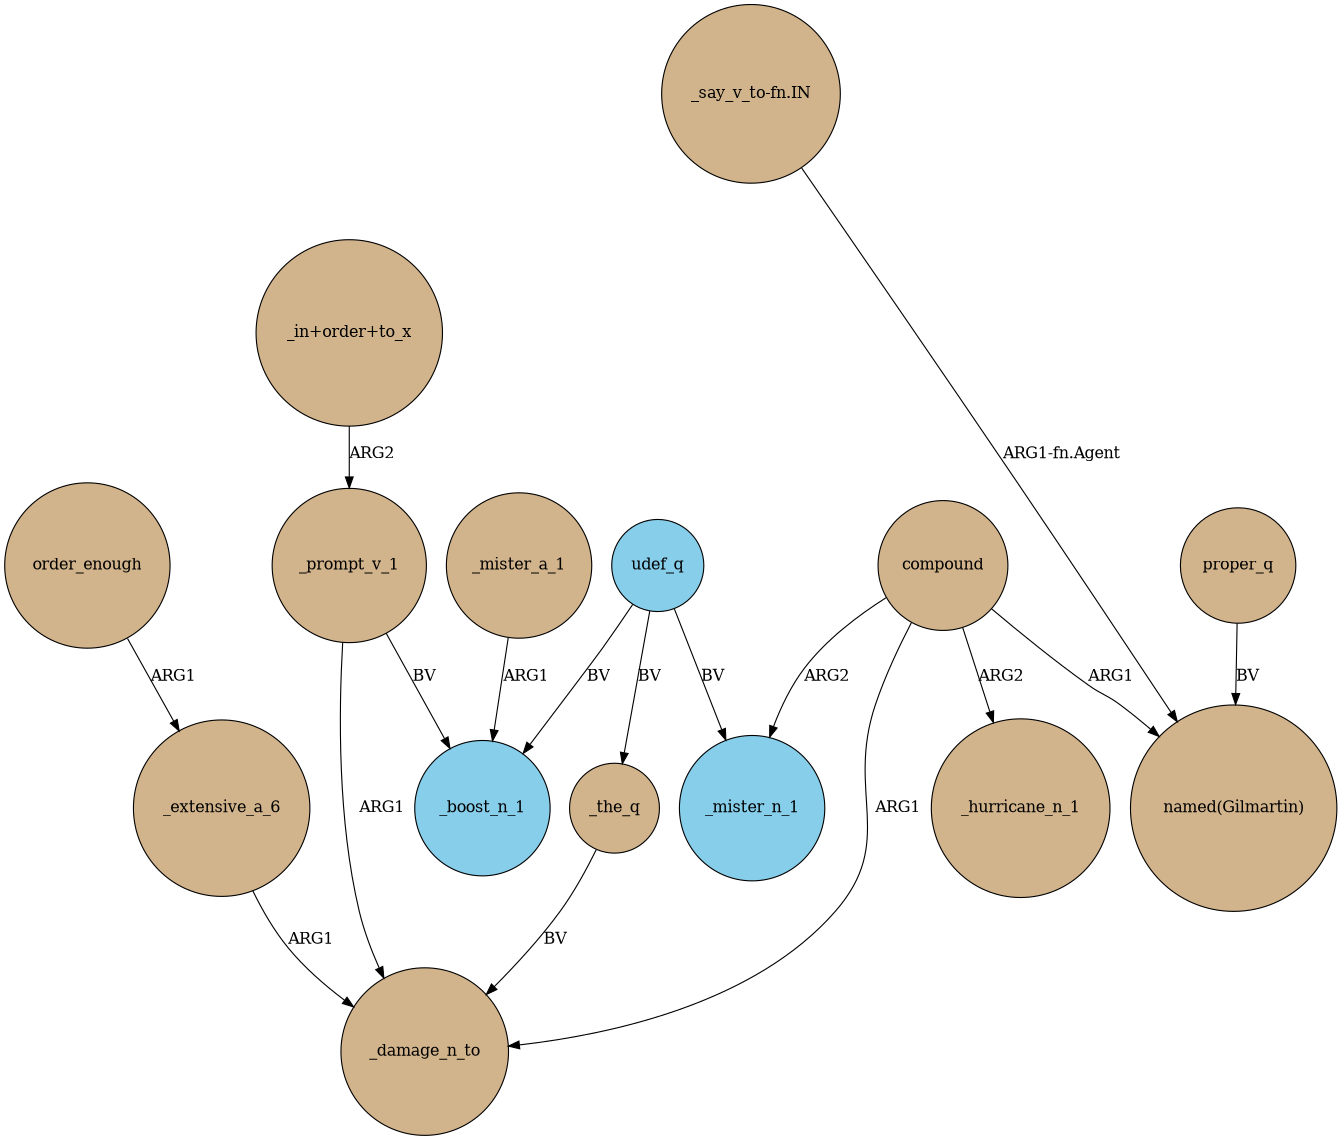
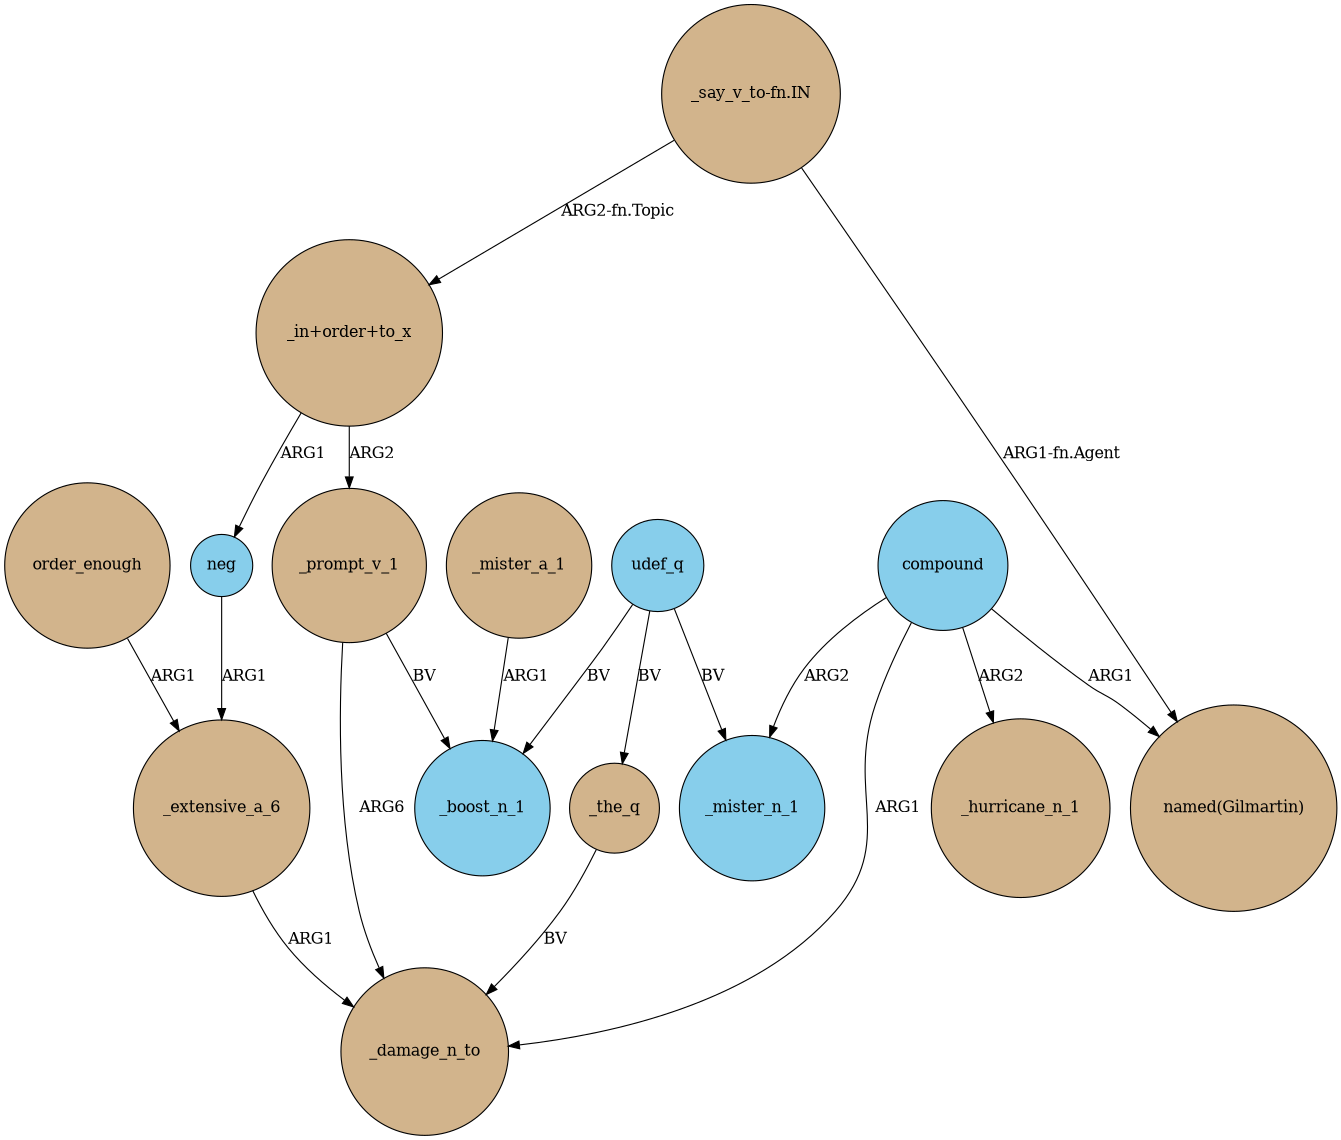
edge "_say_v_to-fn.IN" -> "_in+order+to_x": added, label "ARG2-fn.Topic"
node "neg": added
node "compound": fillcolor tan -> skyblue
node "proper_q": removed
edge "_prompt_v_1" -> "_damage_n_to": label "ARG1" -> "ARG6"
